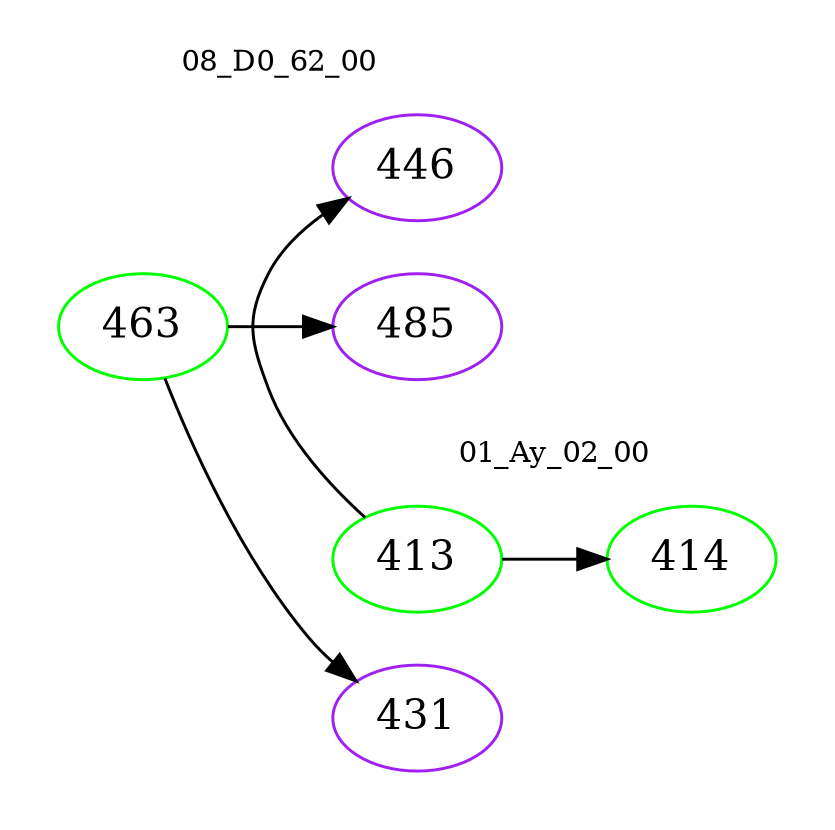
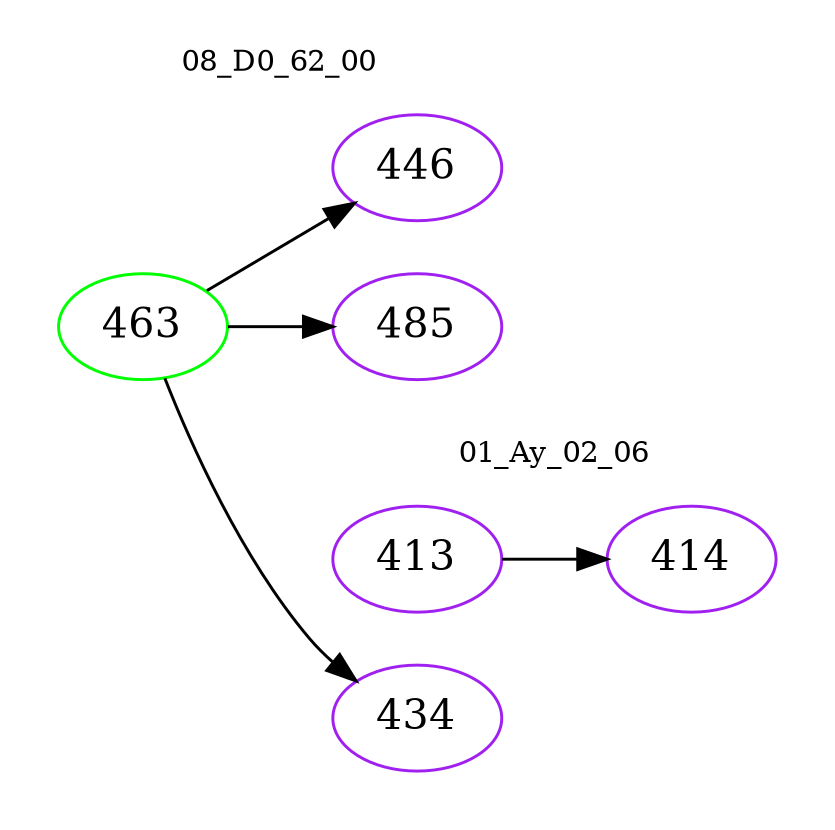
edge "413" -> "446": now "463" -> "446"
cluster "01_Ay_02_00": label "01_Ay_02_00" -> "01_Ay_02_06"
node "413": color green -> purple
node "414": color green -> purple
node "431": label "431" -> "434"
